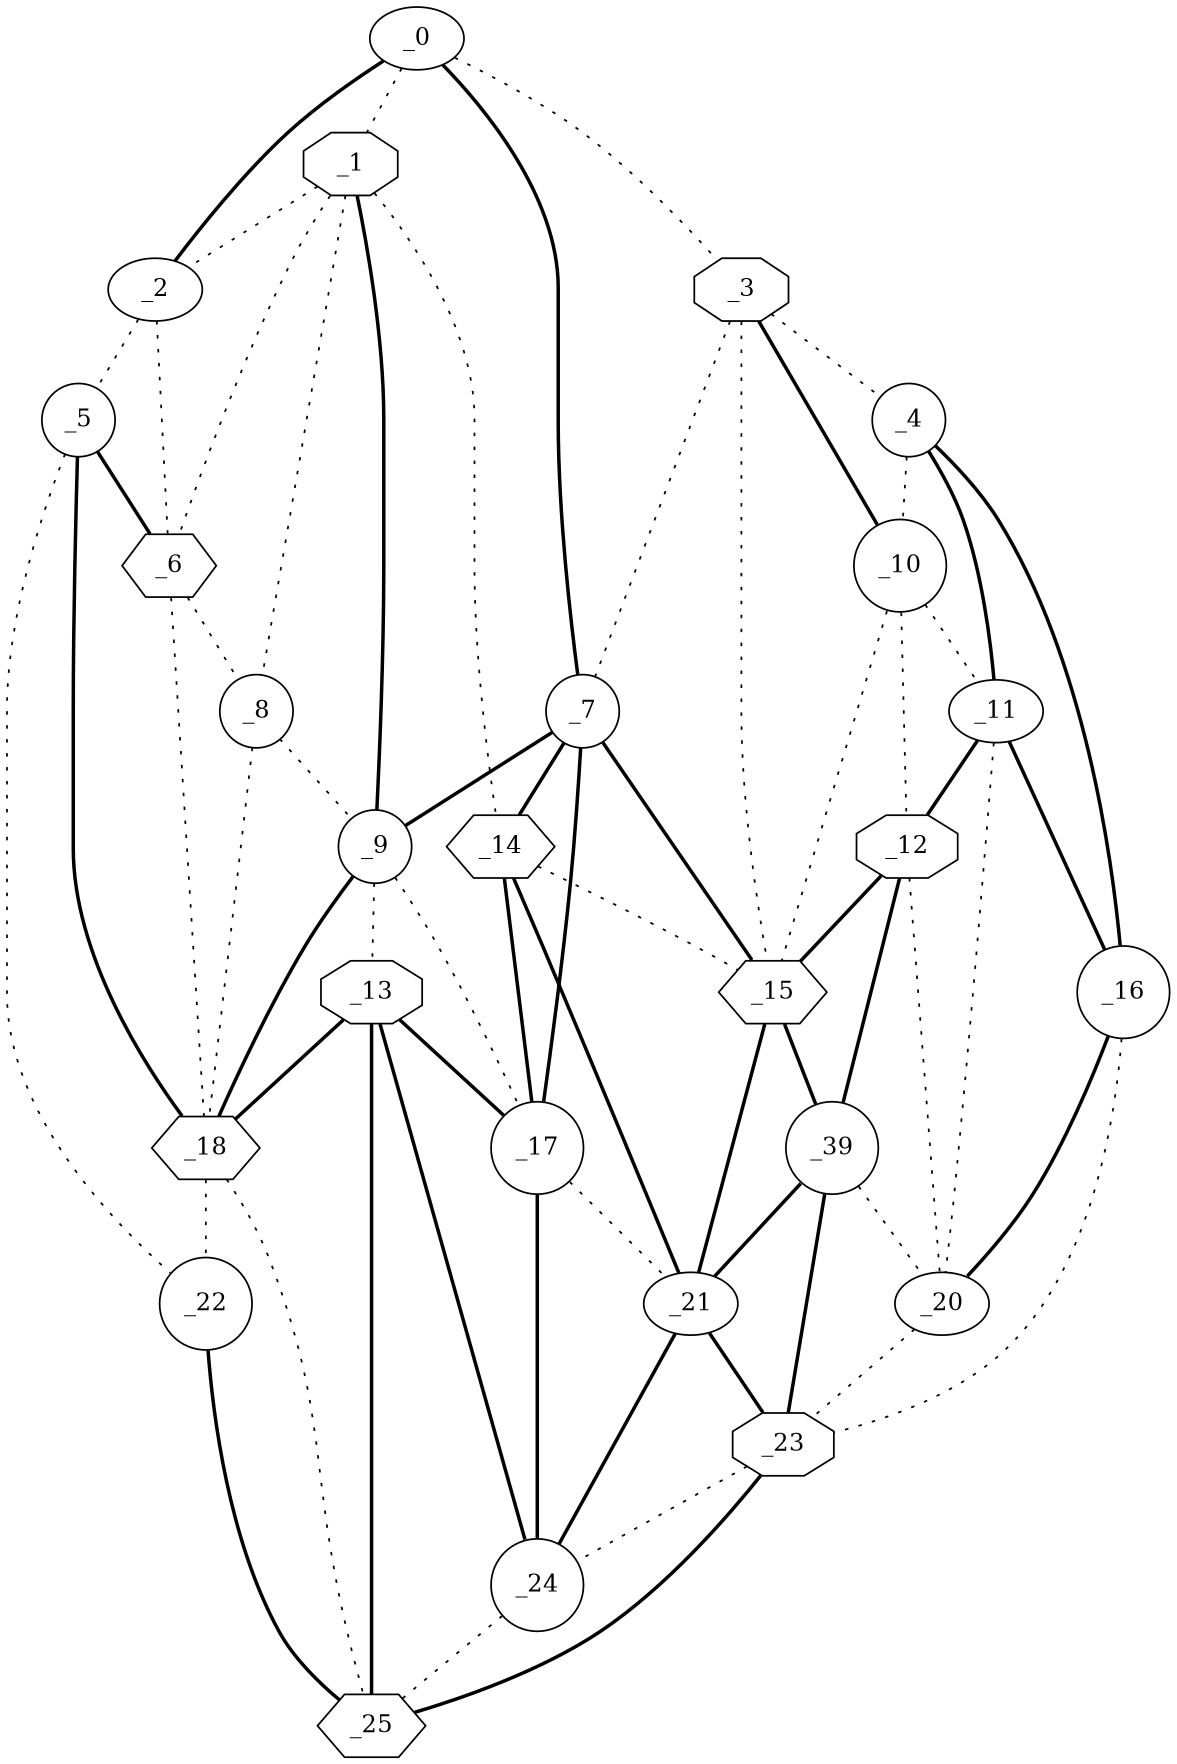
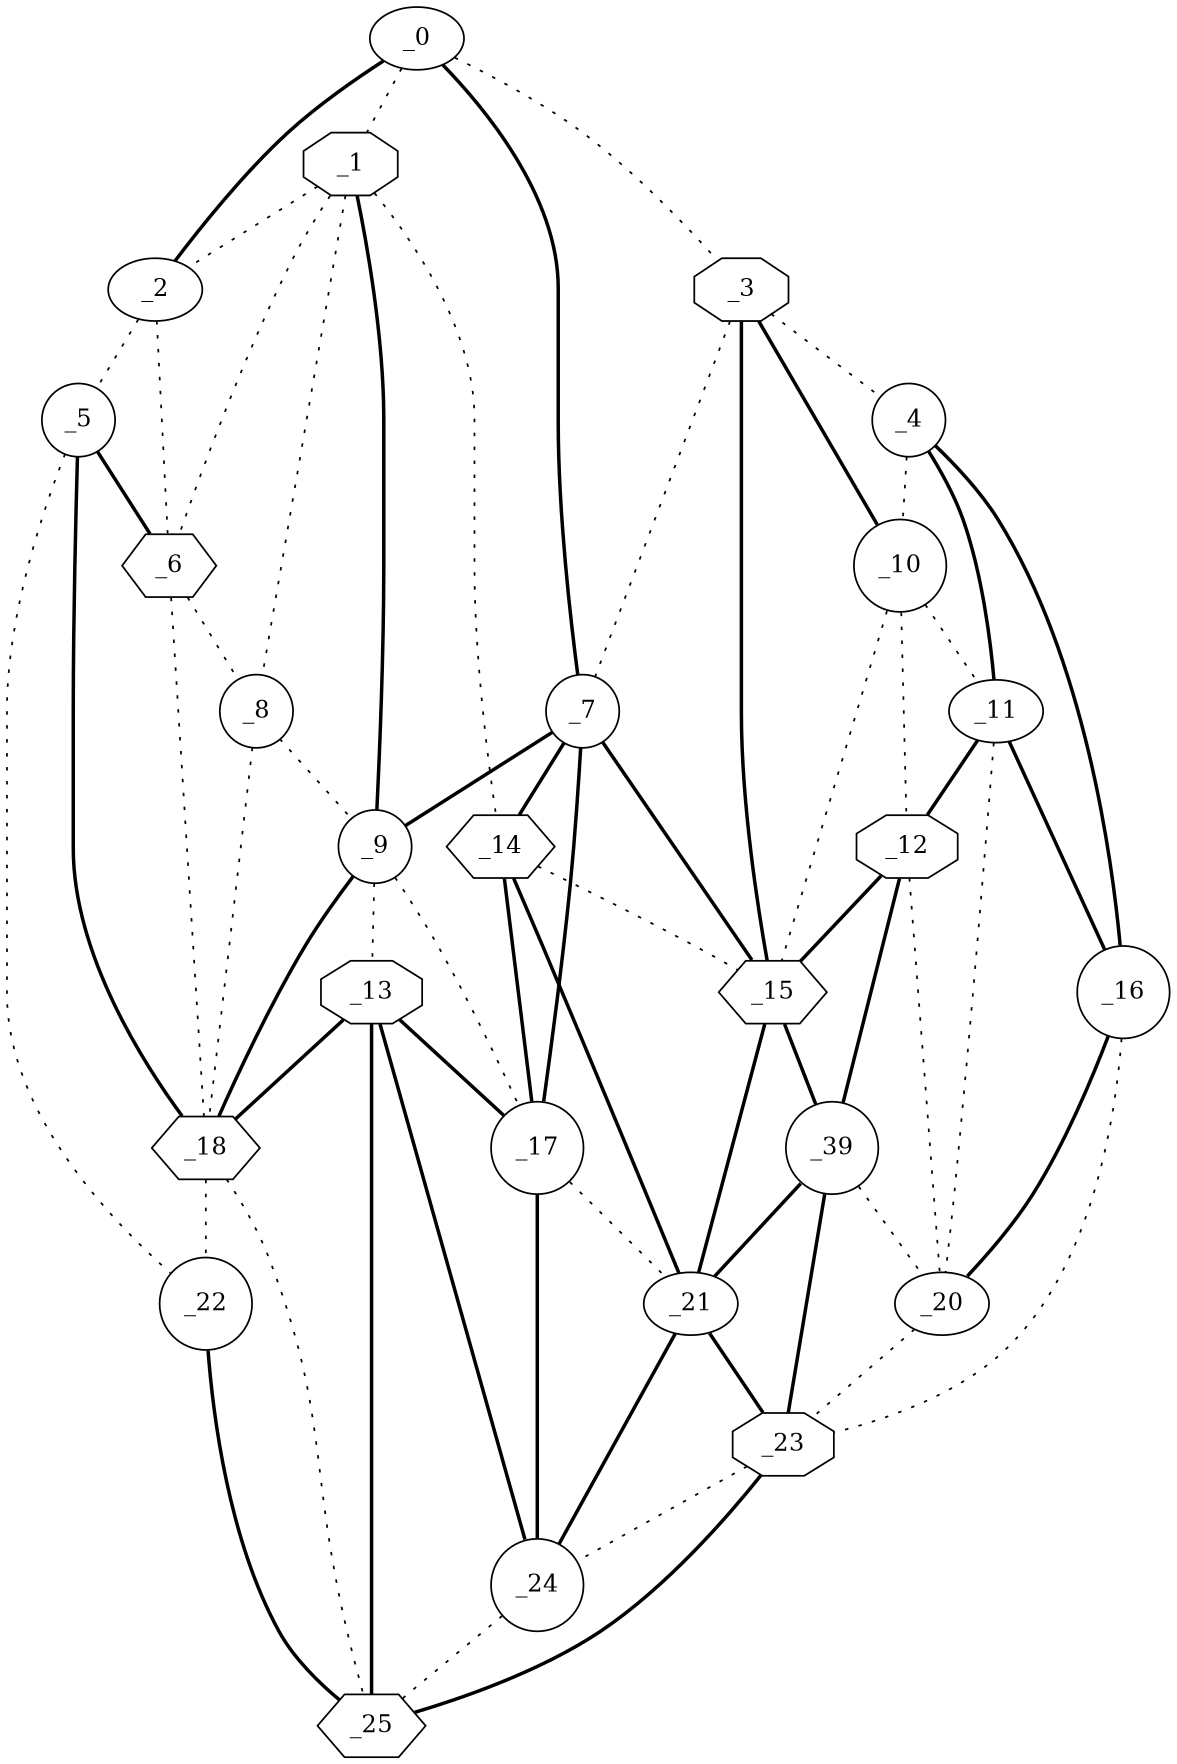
edge "_3" -- "_15": style dotted -> bold
